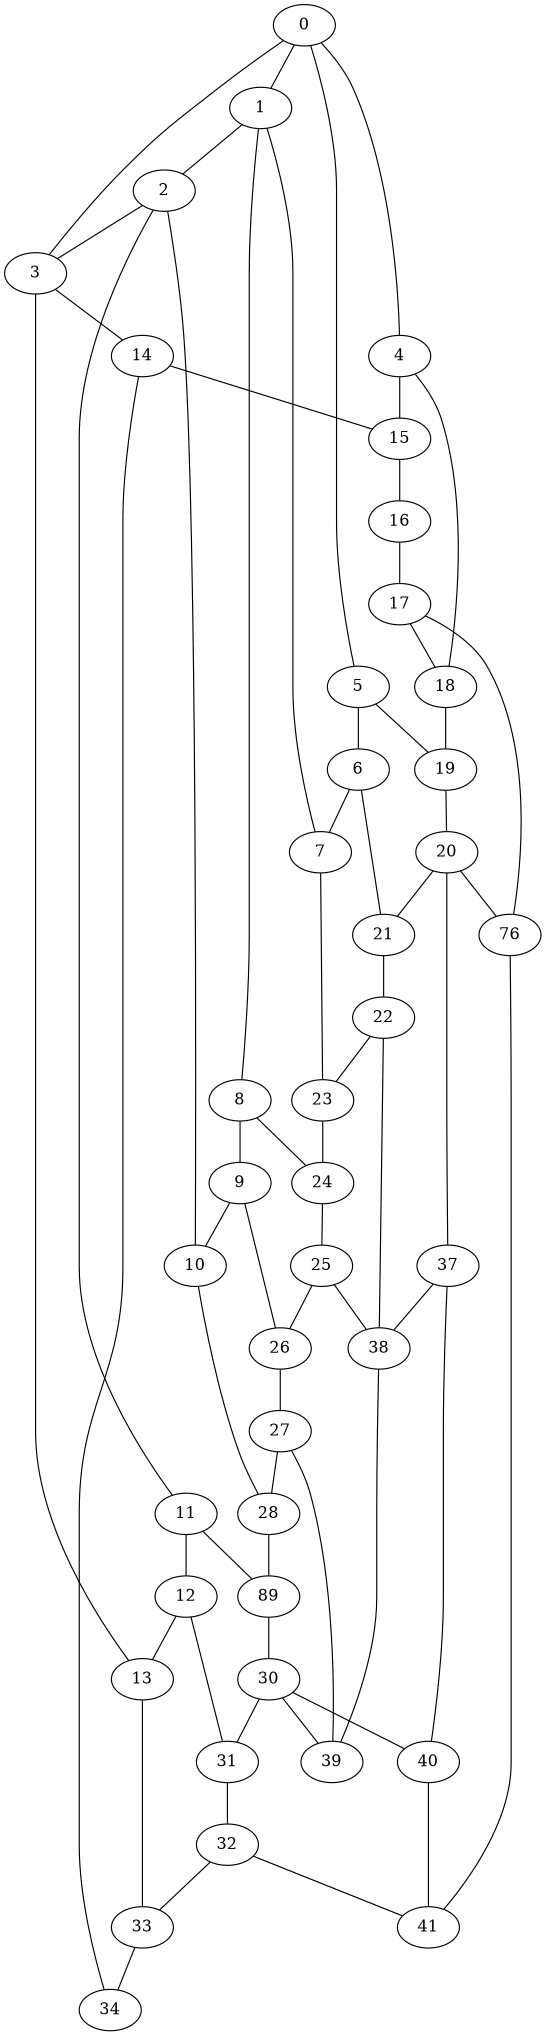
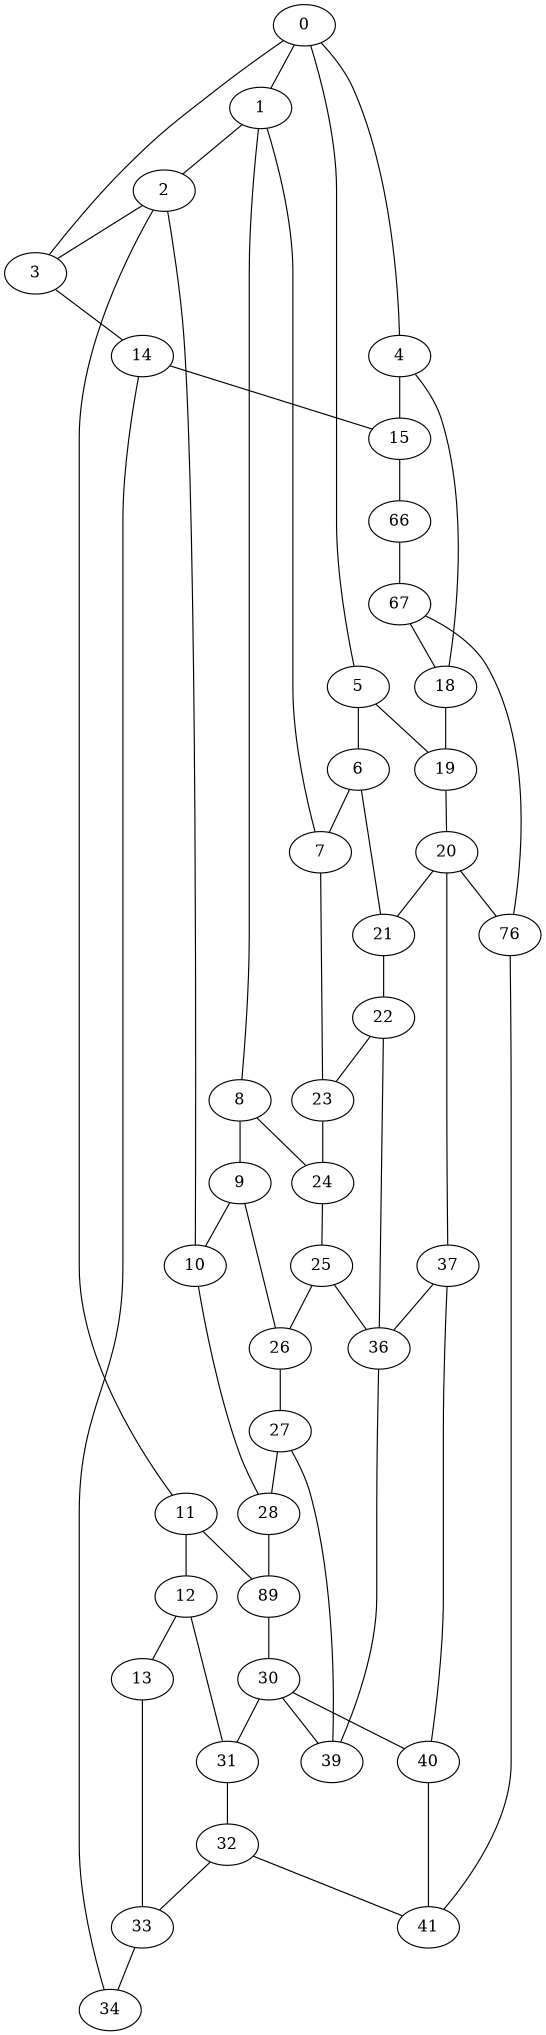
node "16": label "16" -> "66"
node "17": label "17" -> "67"
edge "3" -- "13": removed
node "38": label "38" -> "36"
